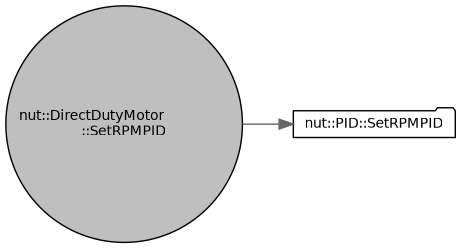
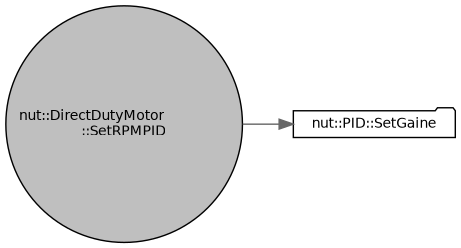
node "nut::PID::SetRPMPID": label "nut::PID::SetRPMPID" -> "nut::PID::SetGaine"
